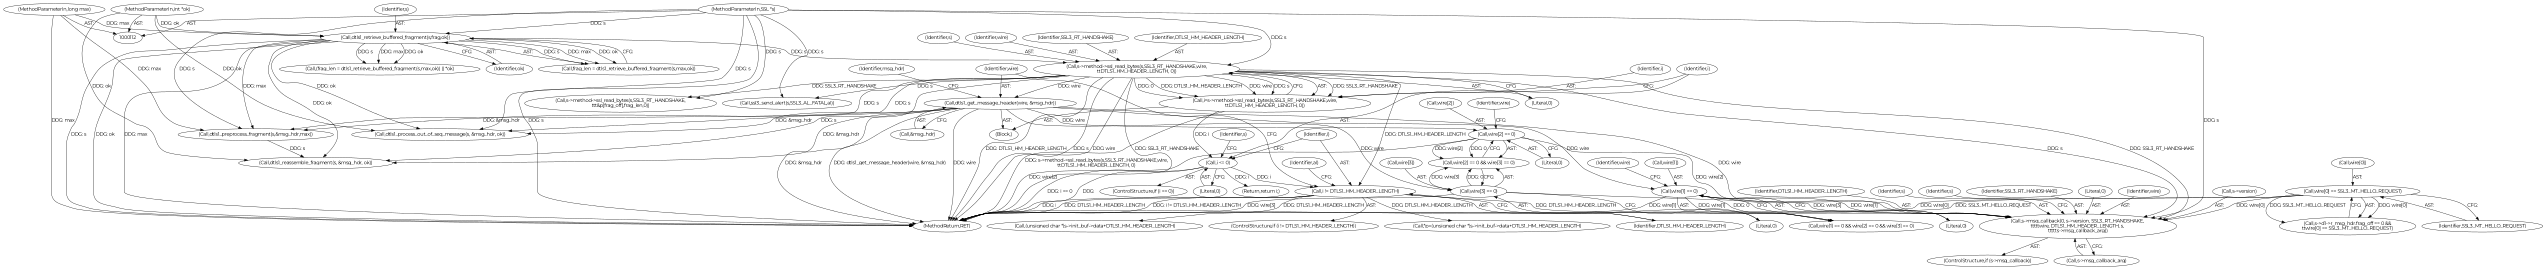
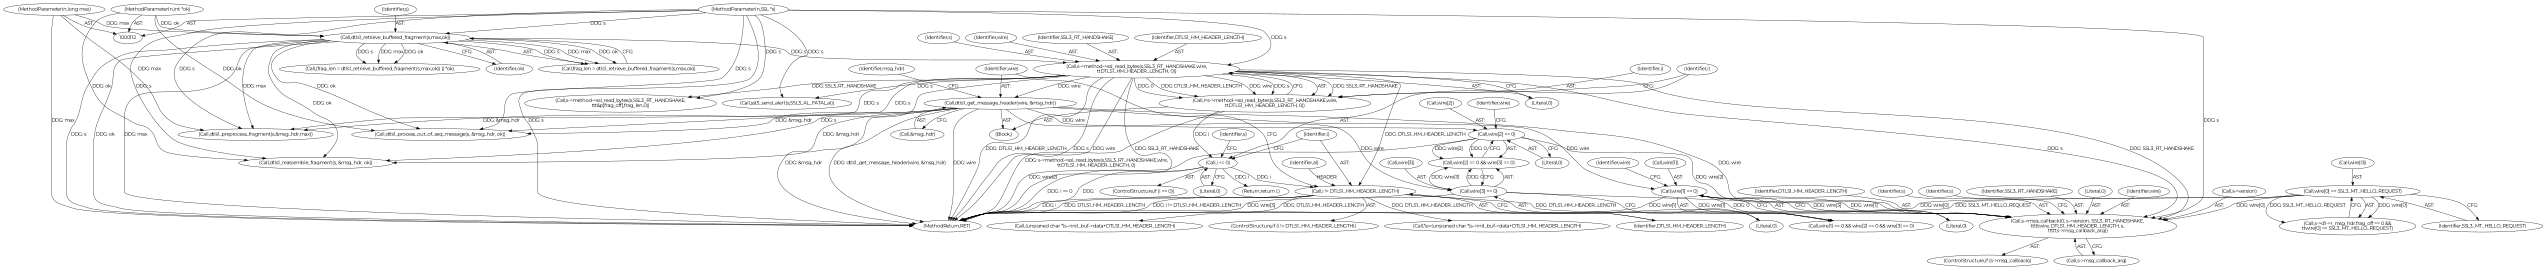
node "(Call,dtls1_retrieve_buffered_fragment(s,frag,ok))": label "(Call,dtls1_retrieve_buffered_fragment(s,frag,ok))" -> "(Call,dtls1_retrieve_buffered_fragment(s,max,ok))"
edge "(Call,dtls1_preprocess_fragment(s,&msg_hdr,max))" -> "(Call,dtls1_reassemble_fragment(s, &msg_hdr, ok))": now "(MethodParameterIn,SSL *s)" -> "(Call,dtls1_reassemble_fragment(s, &msg_hdr, ok))"
edge "(Identifier,al)" -> "(Call,i != DTLS1_HM_HEADER_LENGTH)": label "CFG: " -> "HEADER: "
